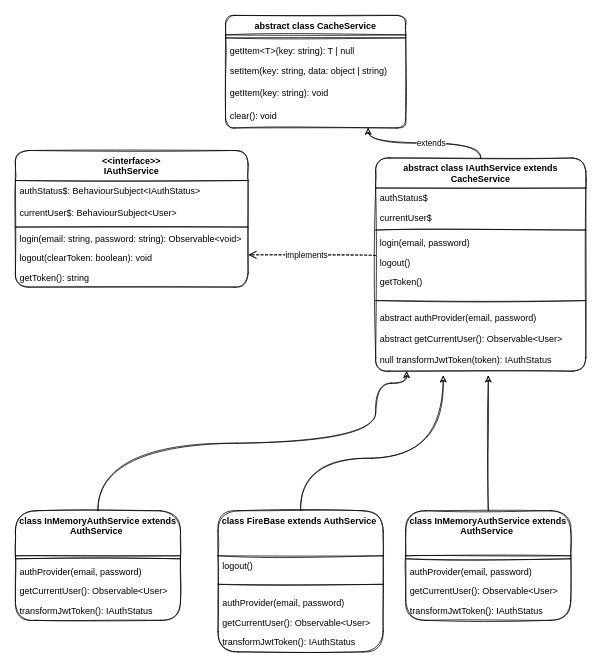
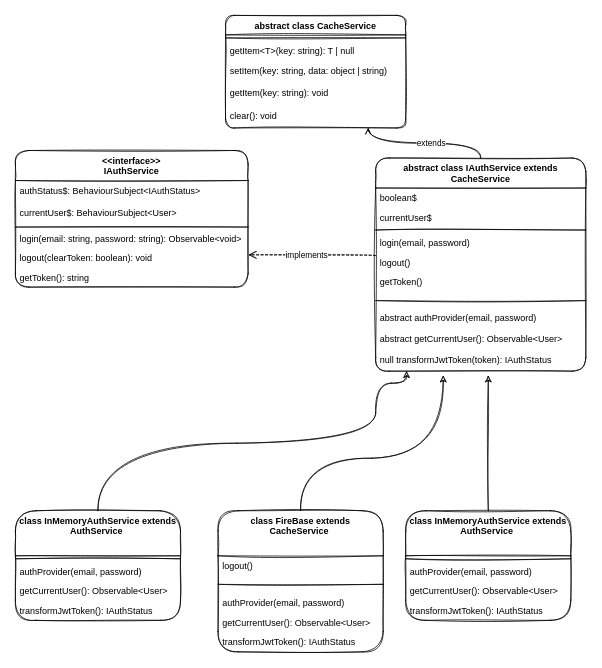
edge "abstract class IAuthService extends CacheService" -> "clear(): void": arrowhead classic -> open
node "authStatus$": label "authStatus$" -> "boolean$"
node "class FireBase extends AuthService": label "class FireBase extends AuthService" -> "class FireBase extends CacheService"
